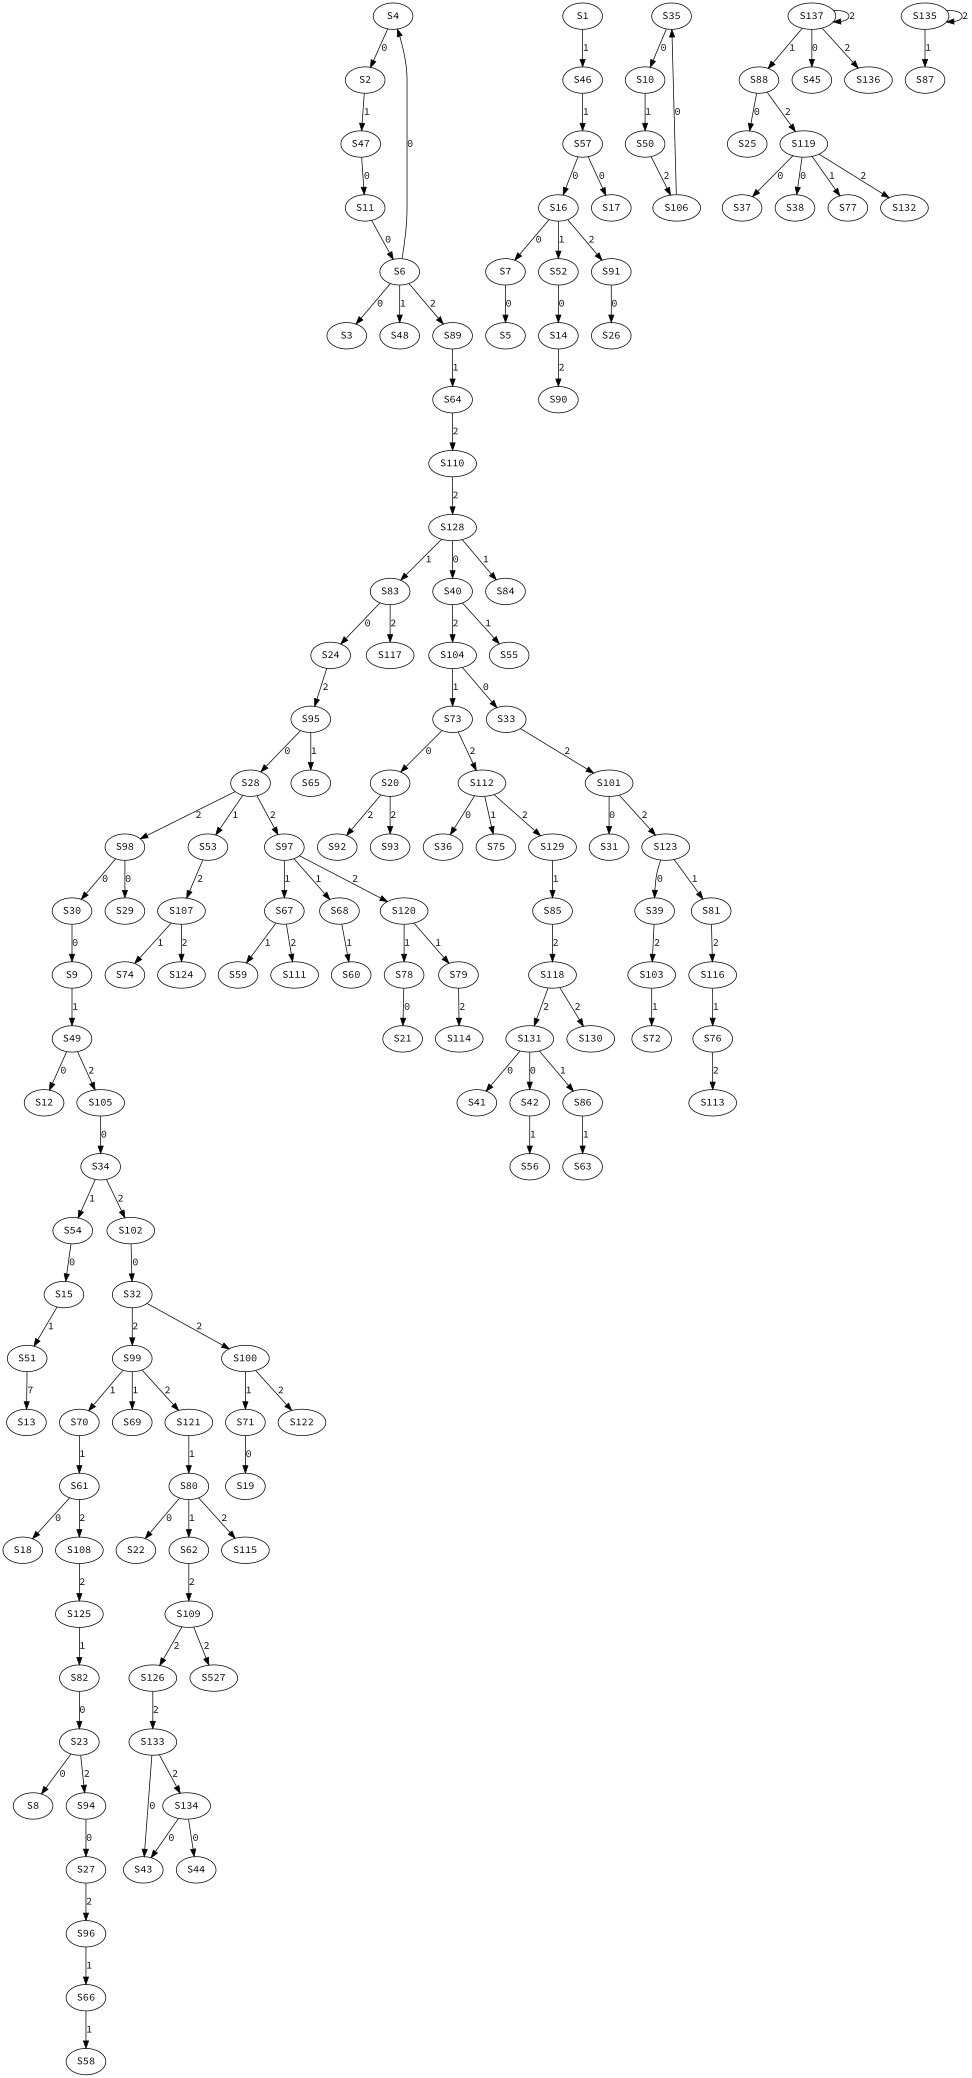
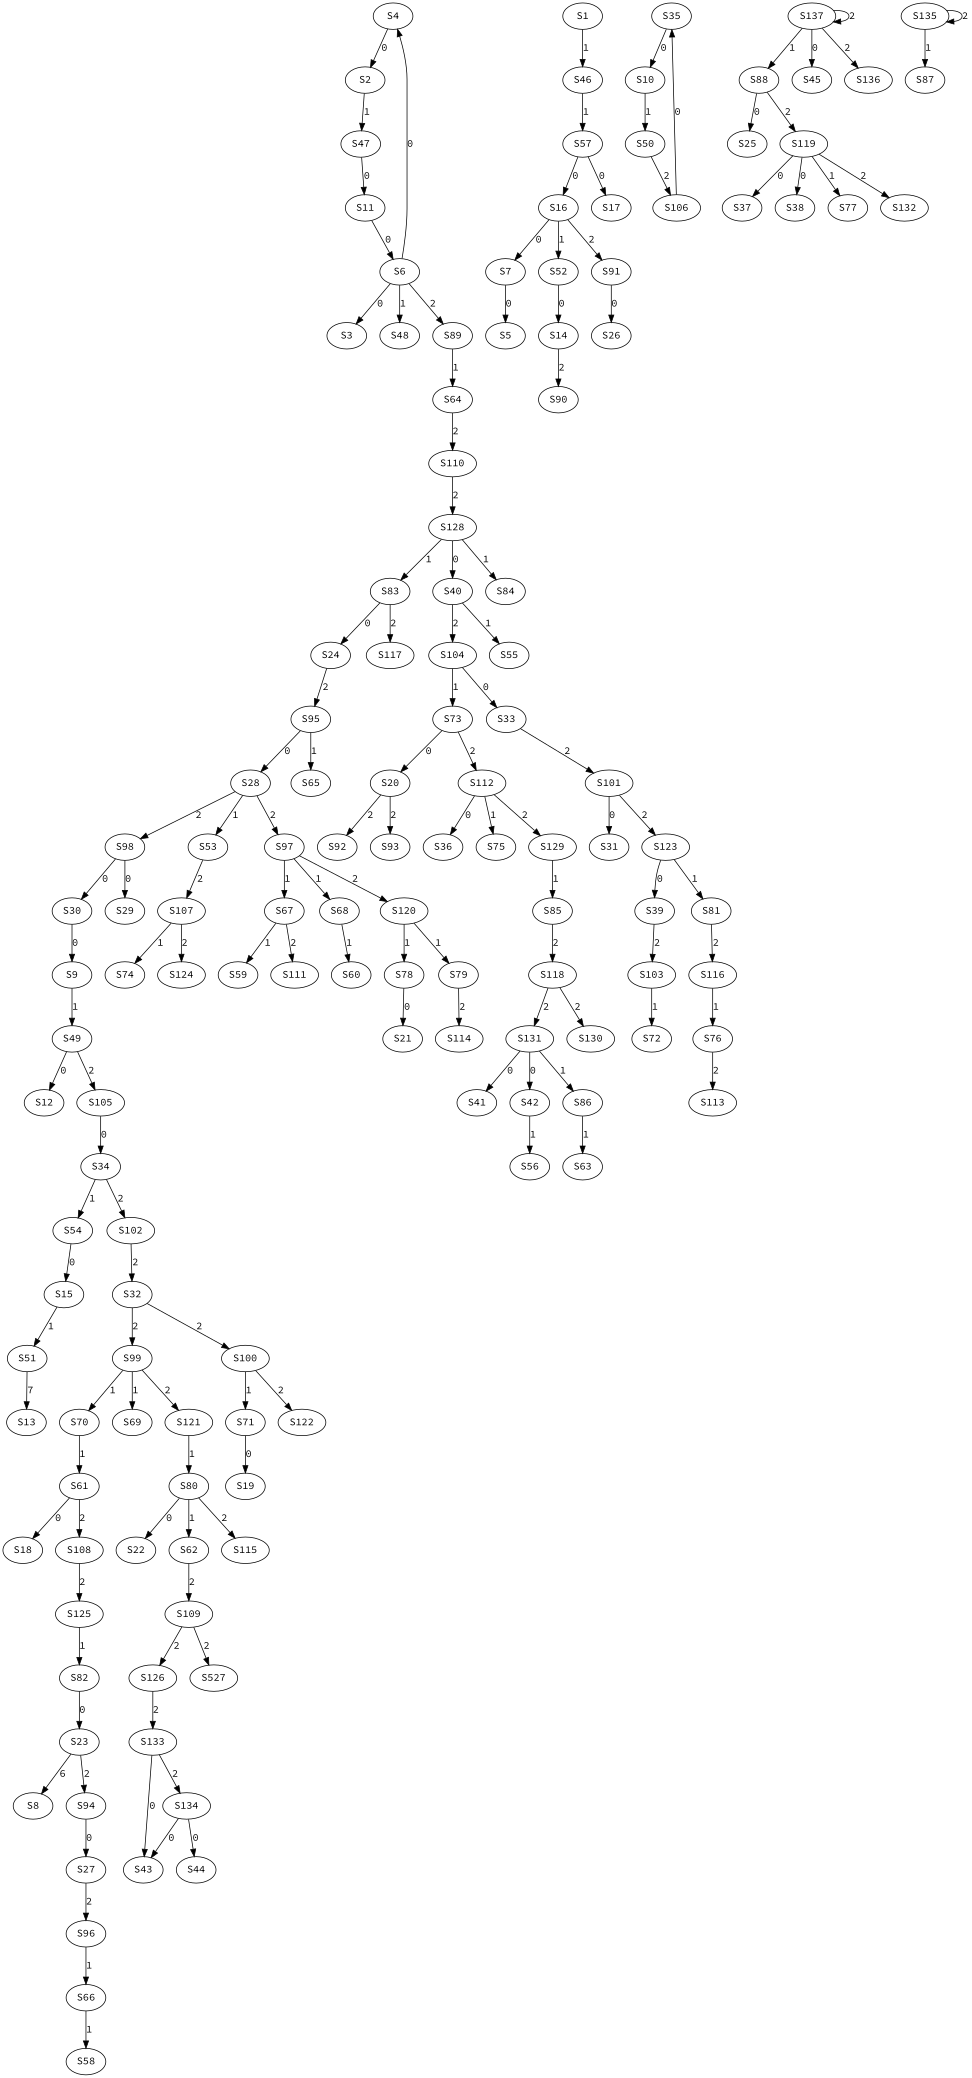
edge "S102" -> "S32": label "0" -> "2"
edge "S23" -> "S8": label "0" -> "6"
